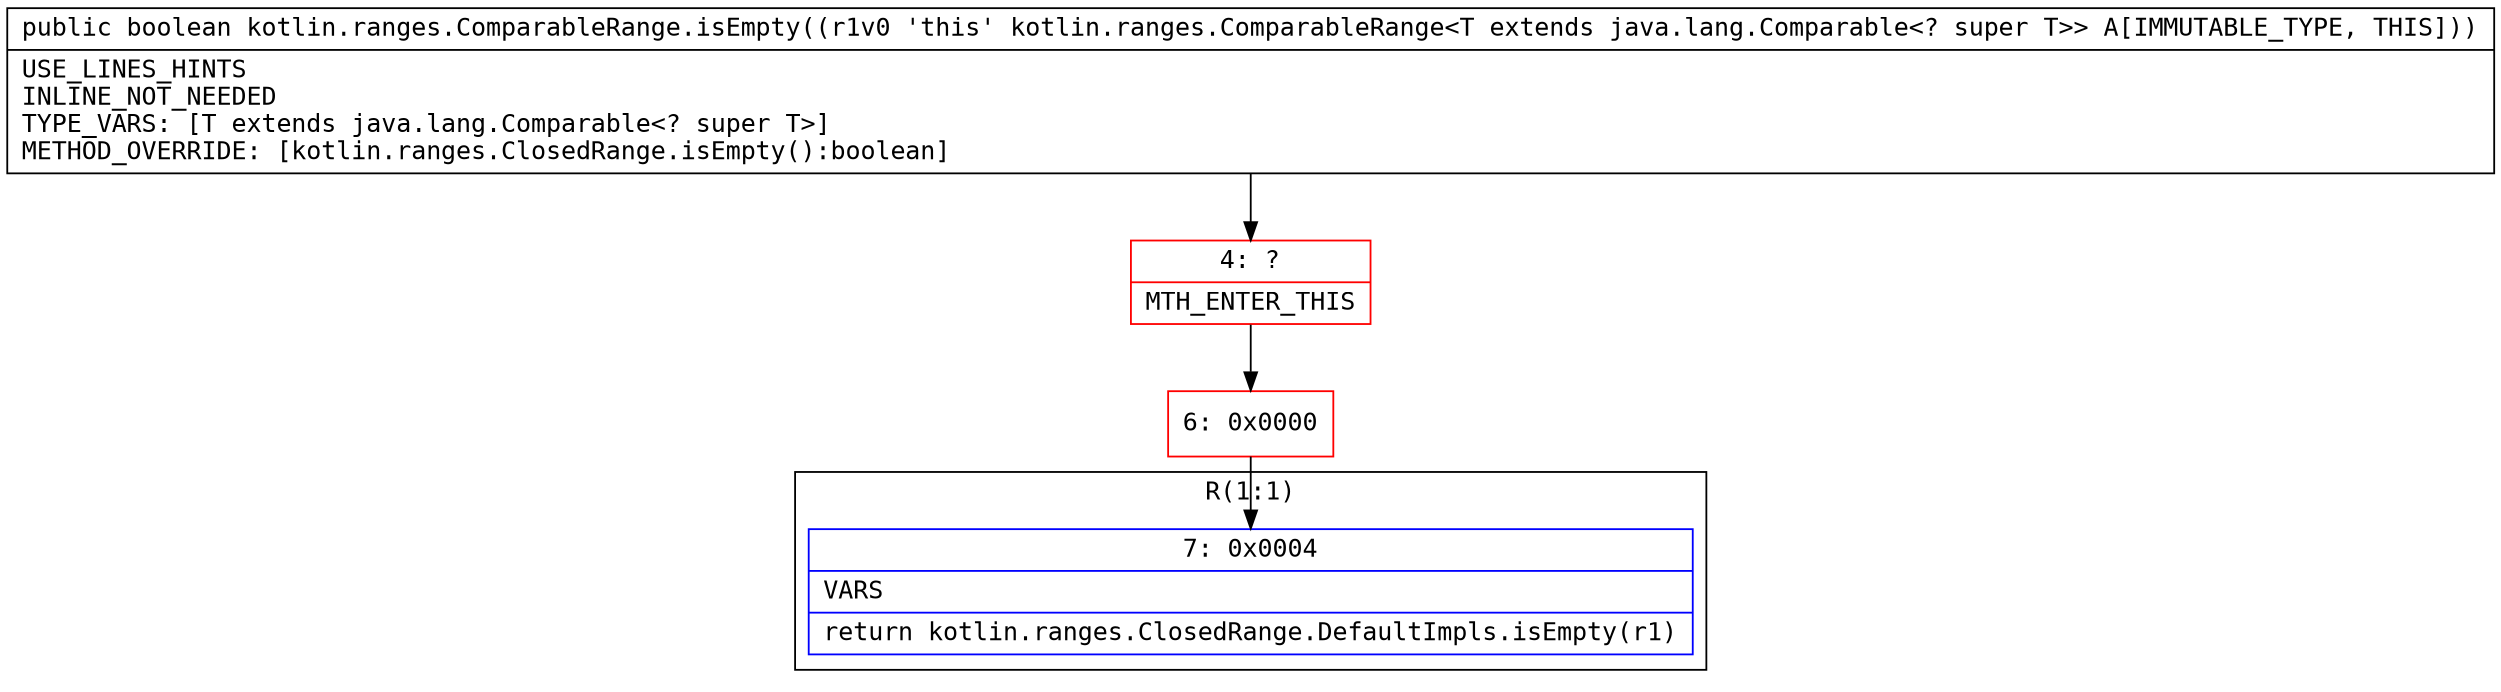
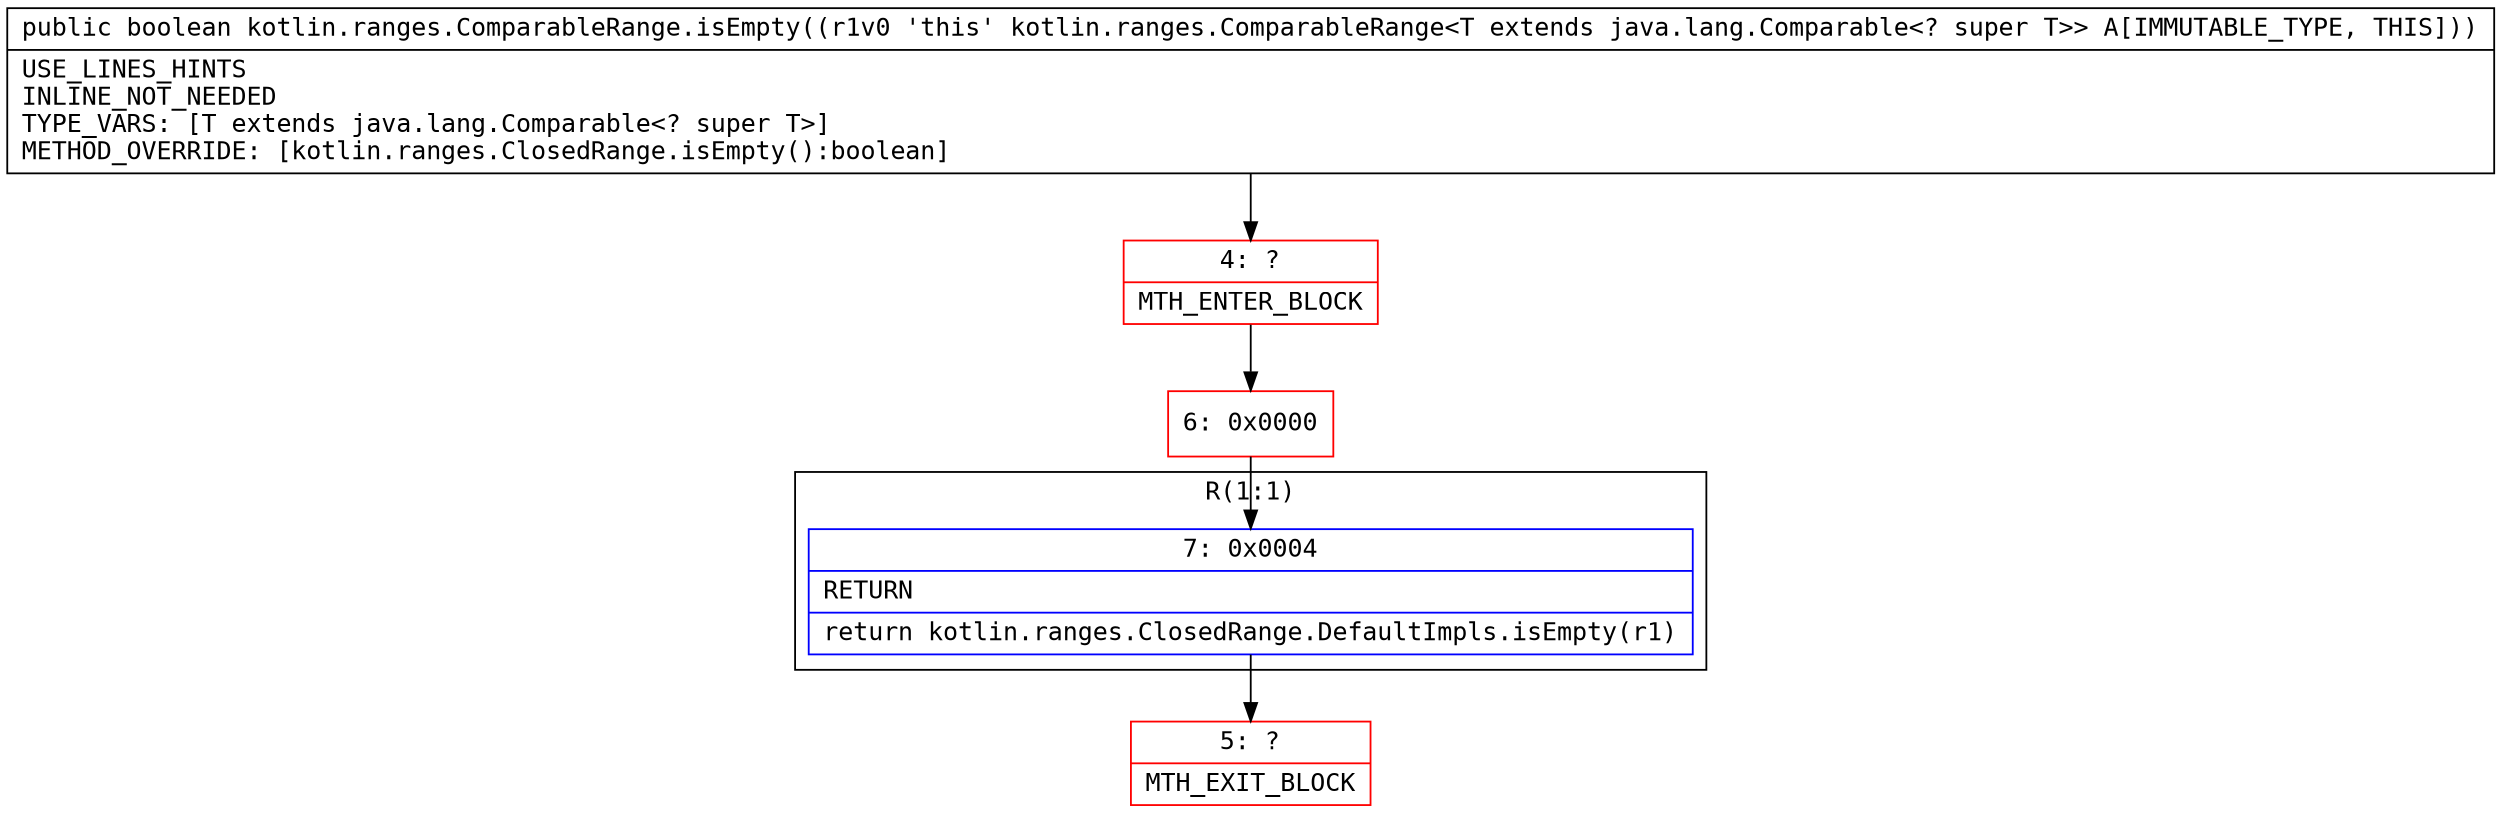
node "4: ?": text "MTH_ENTER_THIS" -> "MTH_ENTER_BLOCK"
node "7: 0x0004": text "VARS" -> "RETURN"
node "5: ?": added
